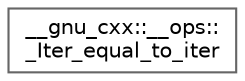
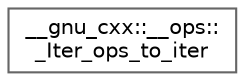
node "__gnu_cxx::__ops:: _Iter_equal_to_iter": label "__gnu_cxx::__ops:: _Iter_equal_to_iter" -> "__gnu_cxx::__ops:: _Iter_ops_to_iter"
